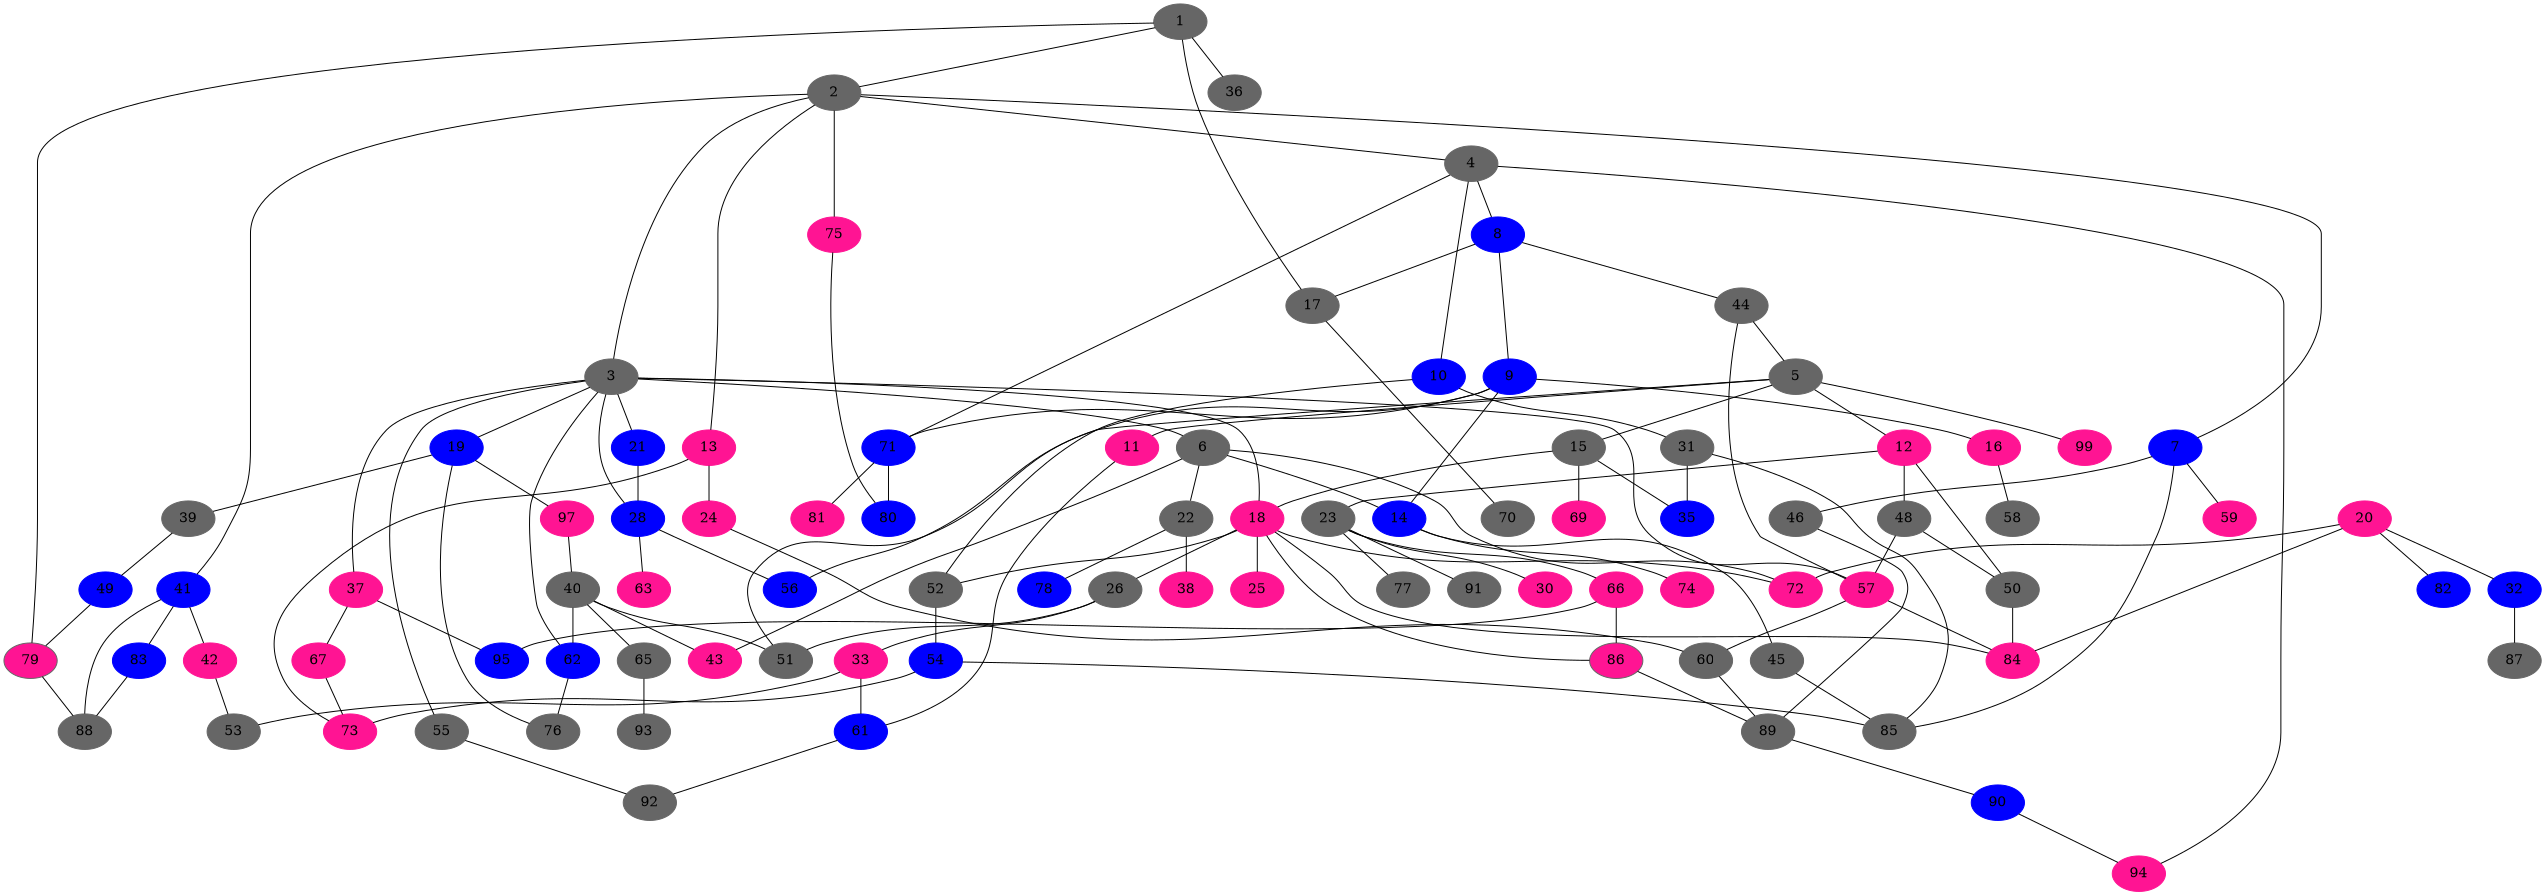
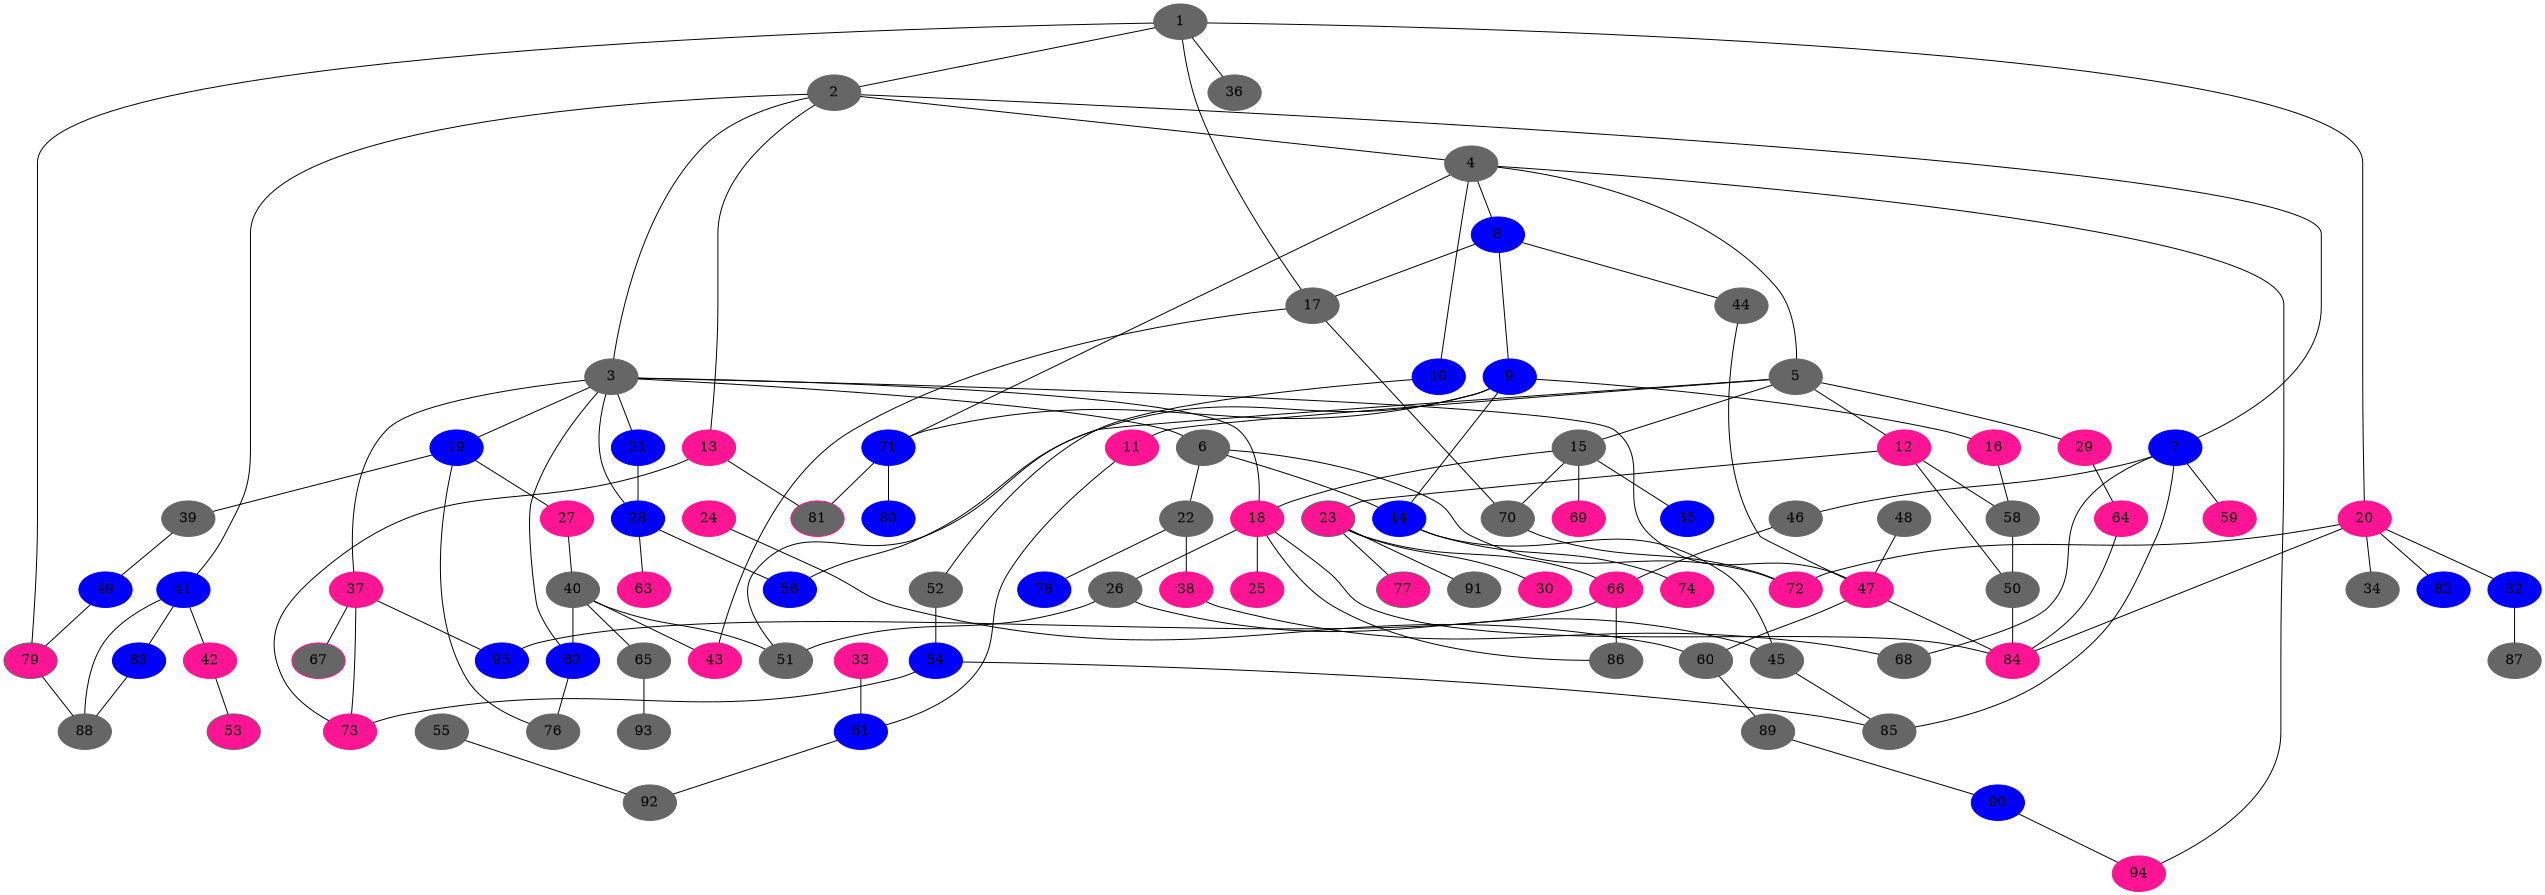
edge "1" -- "20": added
node "75": removed
edge "44" -- "5": now "4" -- "5"
node "31": removed
node "99": label "99" -> "29"
edge "13" -- "24": now "13" -- "81"
edge "12" -- "48": now "12" -- "58"
edge "3" -- "55": removed
edge "15" -- "70": added
node "97": label "97" -> "27"
node "81": fillcolor deeppink -> gray40
node "23": fillcolor gray40 -> deeppink
node "64": added
edge "6" -- "43": now "17" -- "43"
edge "48" -- "50": now "58" -- "50"
edge "18" -- "72": now "70" -- "72"
edge "18" -- "52": removed
node "77": fillcolor gray40 -> deeppink
node "57": label "57" -> "47"
node "34": added
edge "46" -- "89": now "46" -- "66"
edge "26" -- "33": now "26" -- "45"
node "67": fillcolor deeppink -> gray40
node "86": fillcolor deeppink -> gray40
node "68": added
edge "86" -- "89": removed
edge "67" -- "73": now "37" -- "73"
edge "33" -- "53": removed
node "53": fillcolor gray40 -> deeppink
